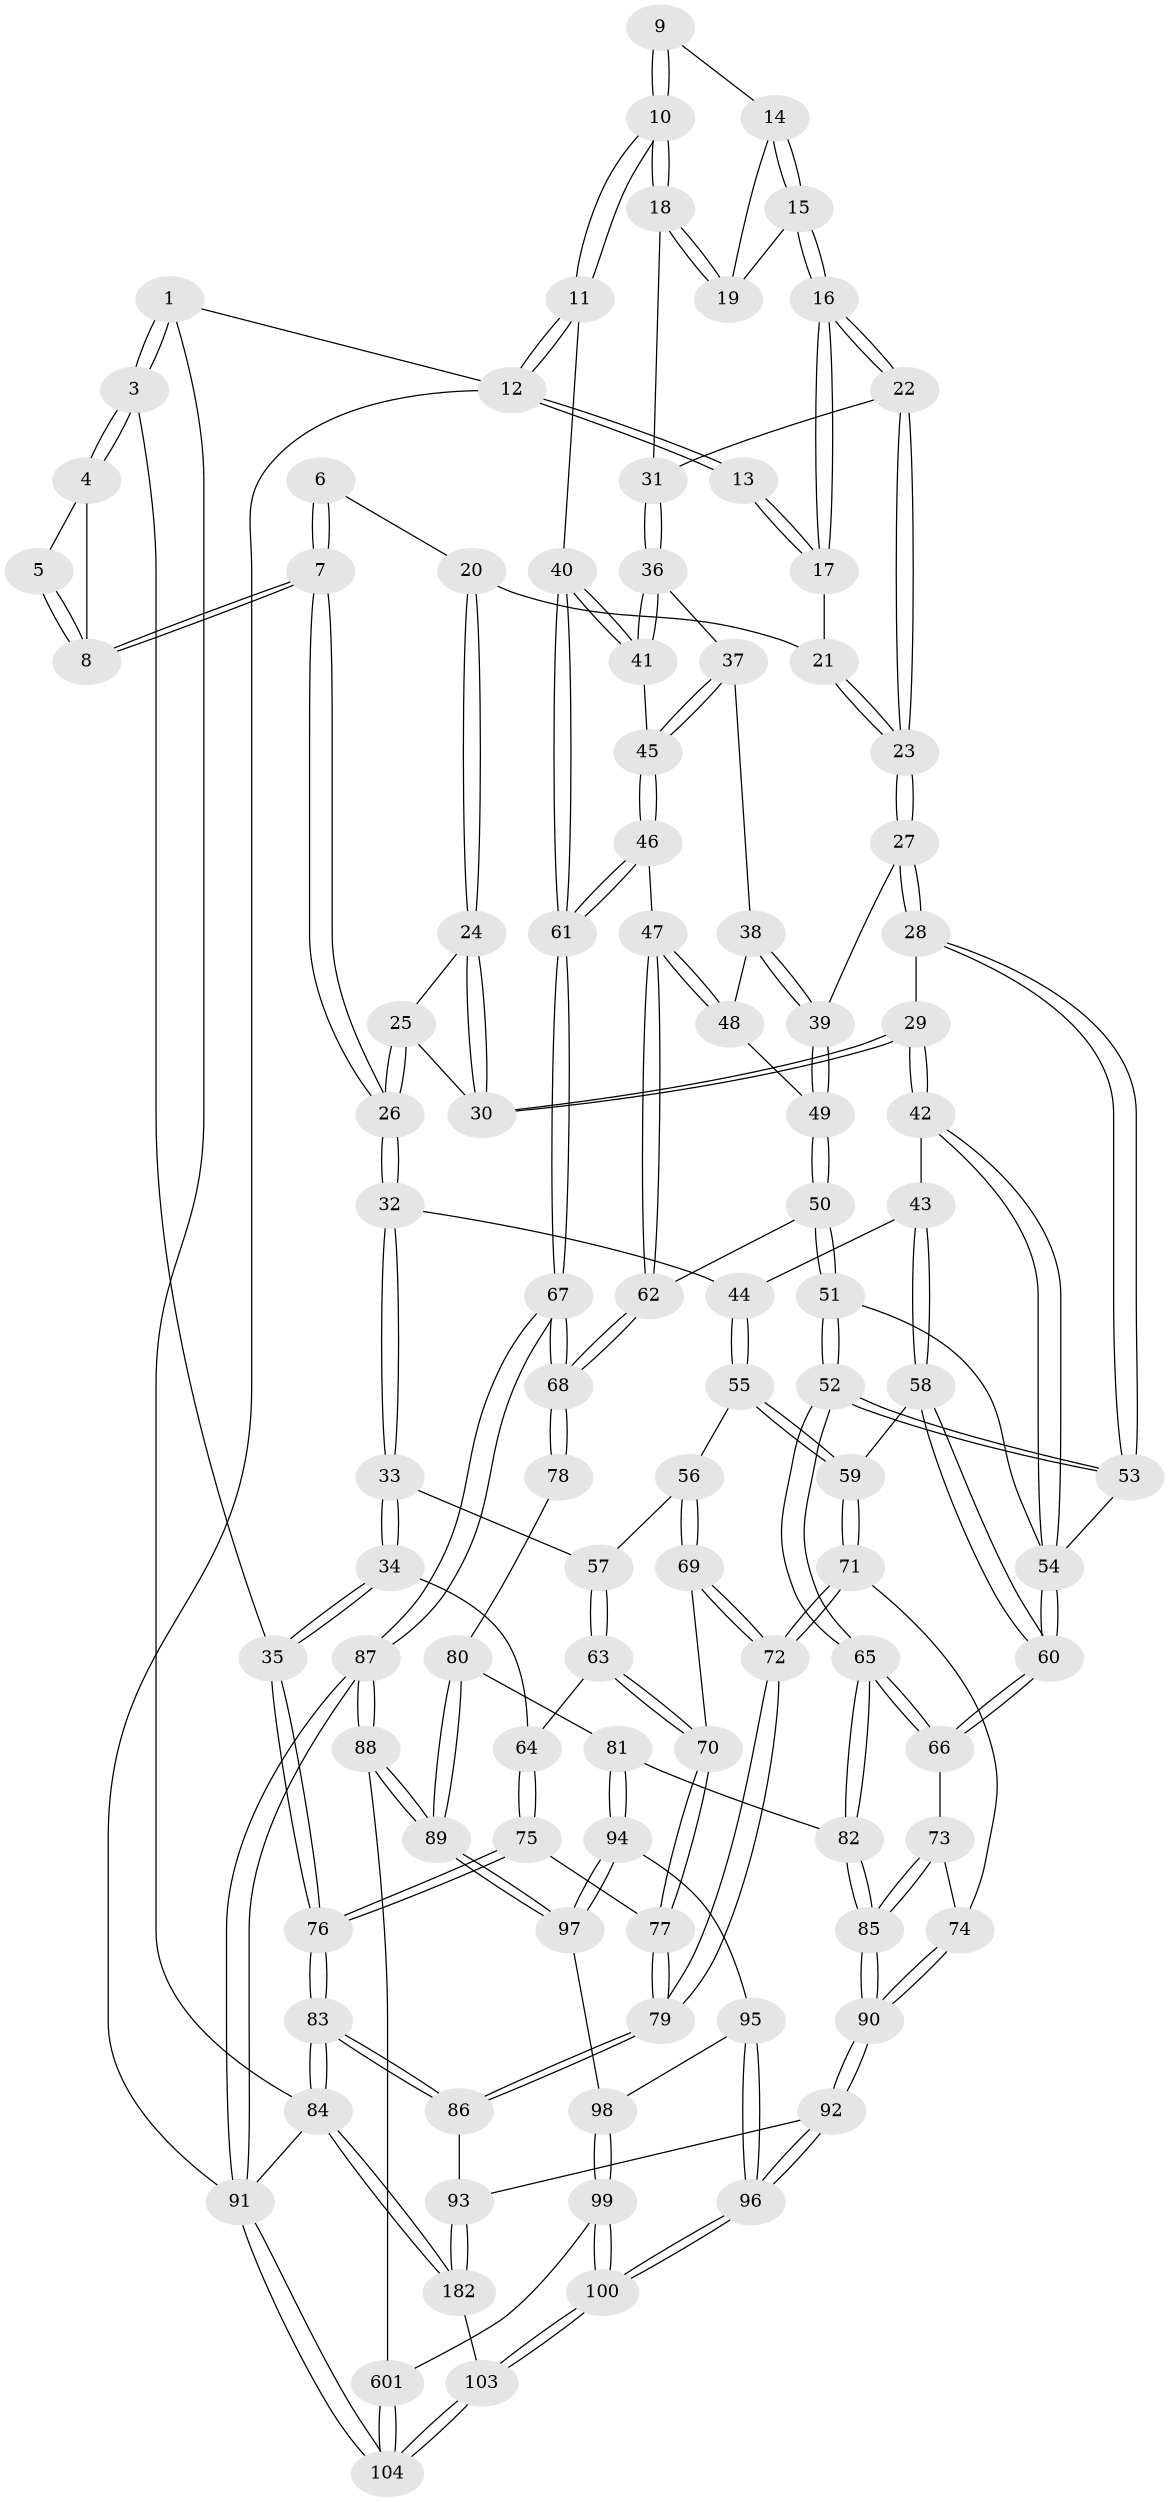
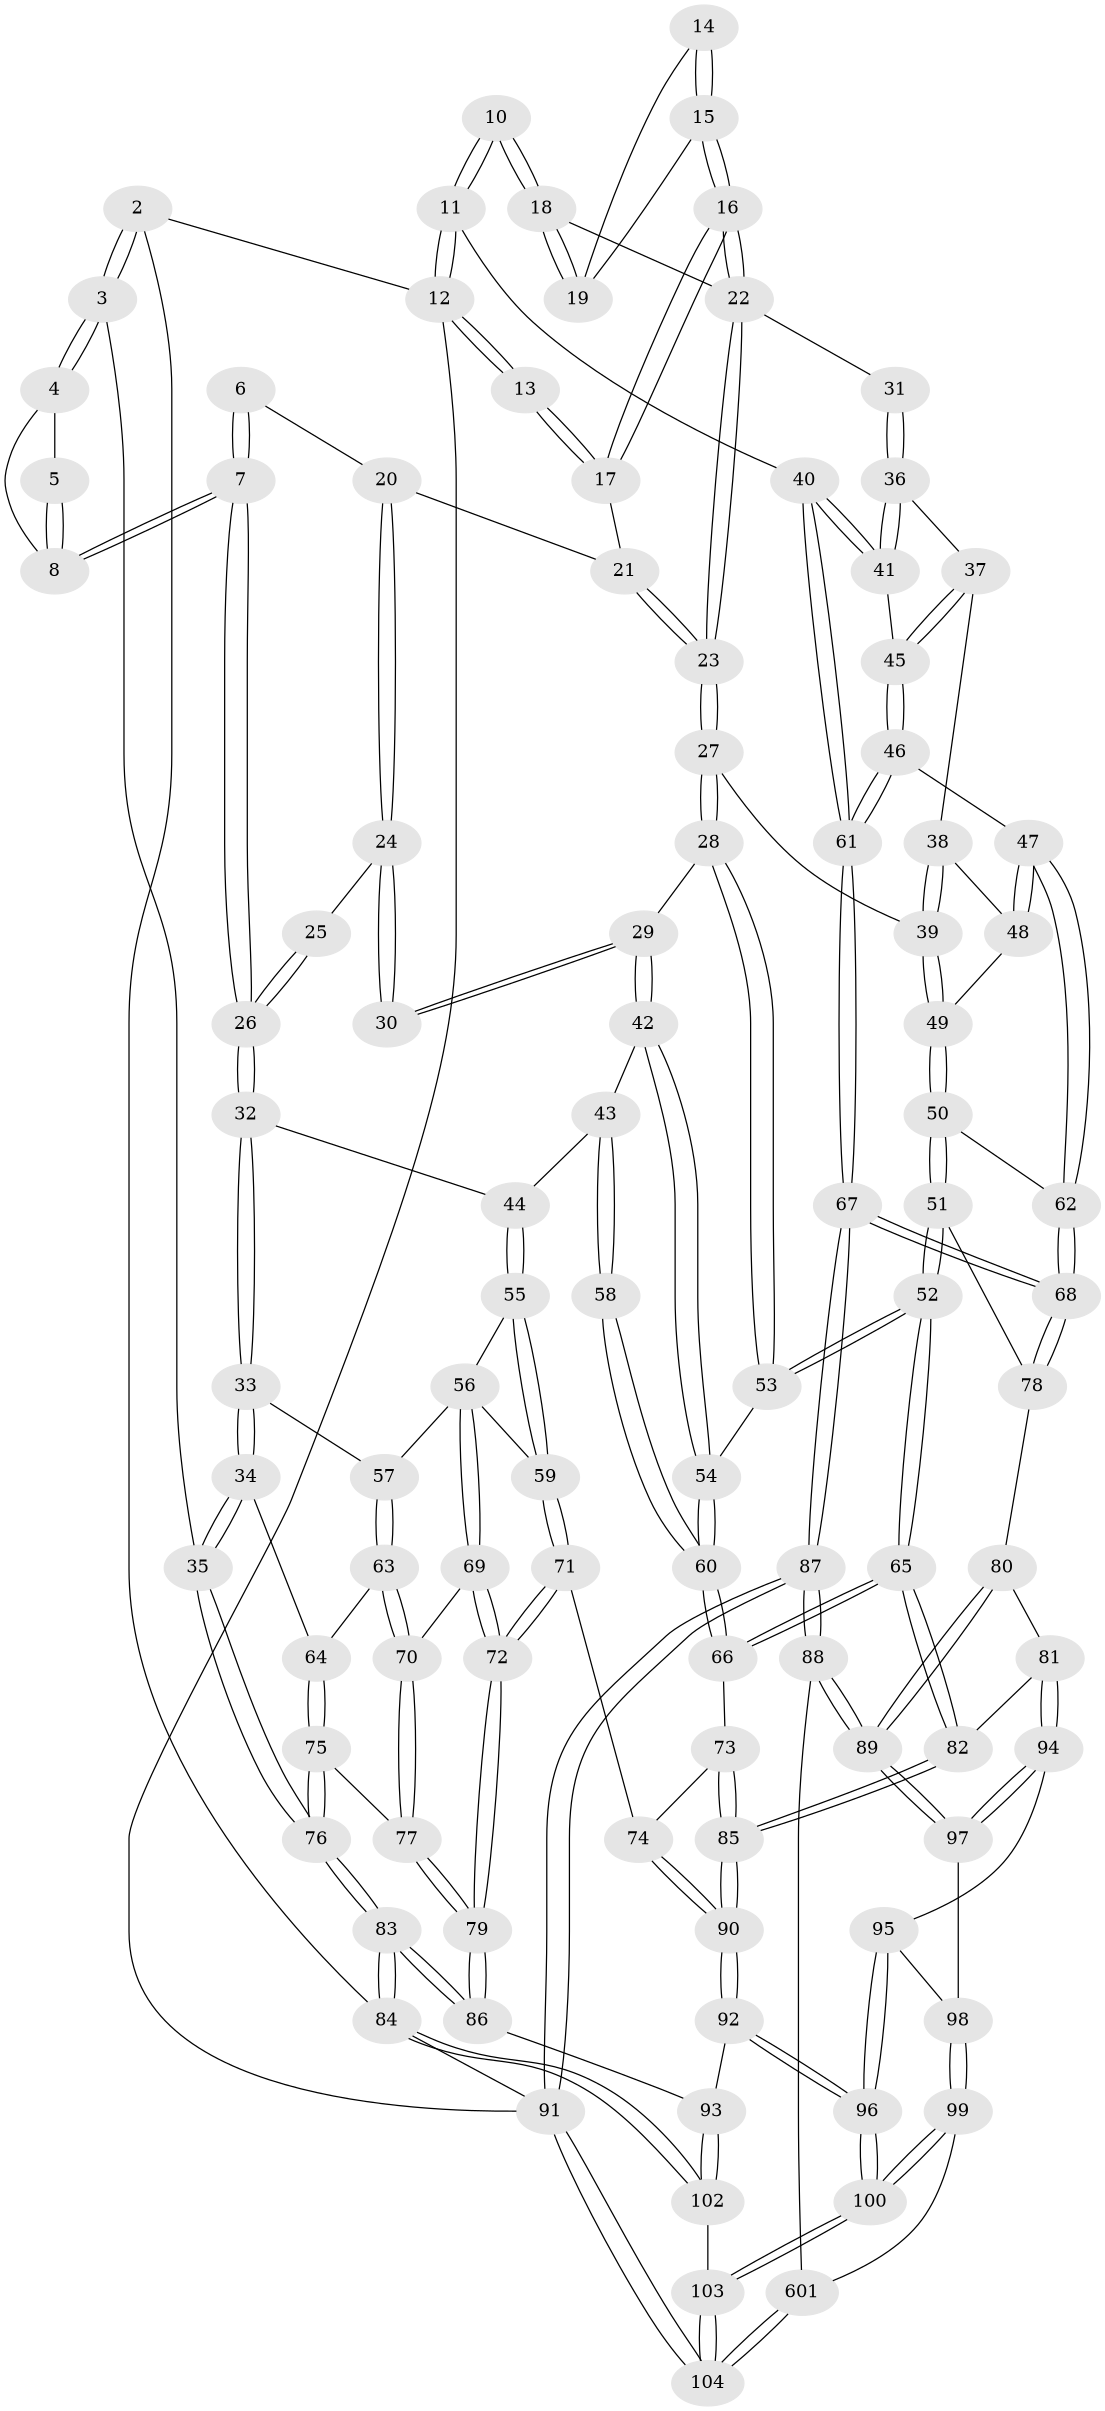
node "9": removed
node "1": label "1" -> "2"
edge "18" -- "31": now "18" -- "22"
edge "25" -- "30": removed
edge "51" -- "54": now "51" -- "78"
edge "58" -- "59": now "56" -- "59"
node "182": label "182" -> "102"
